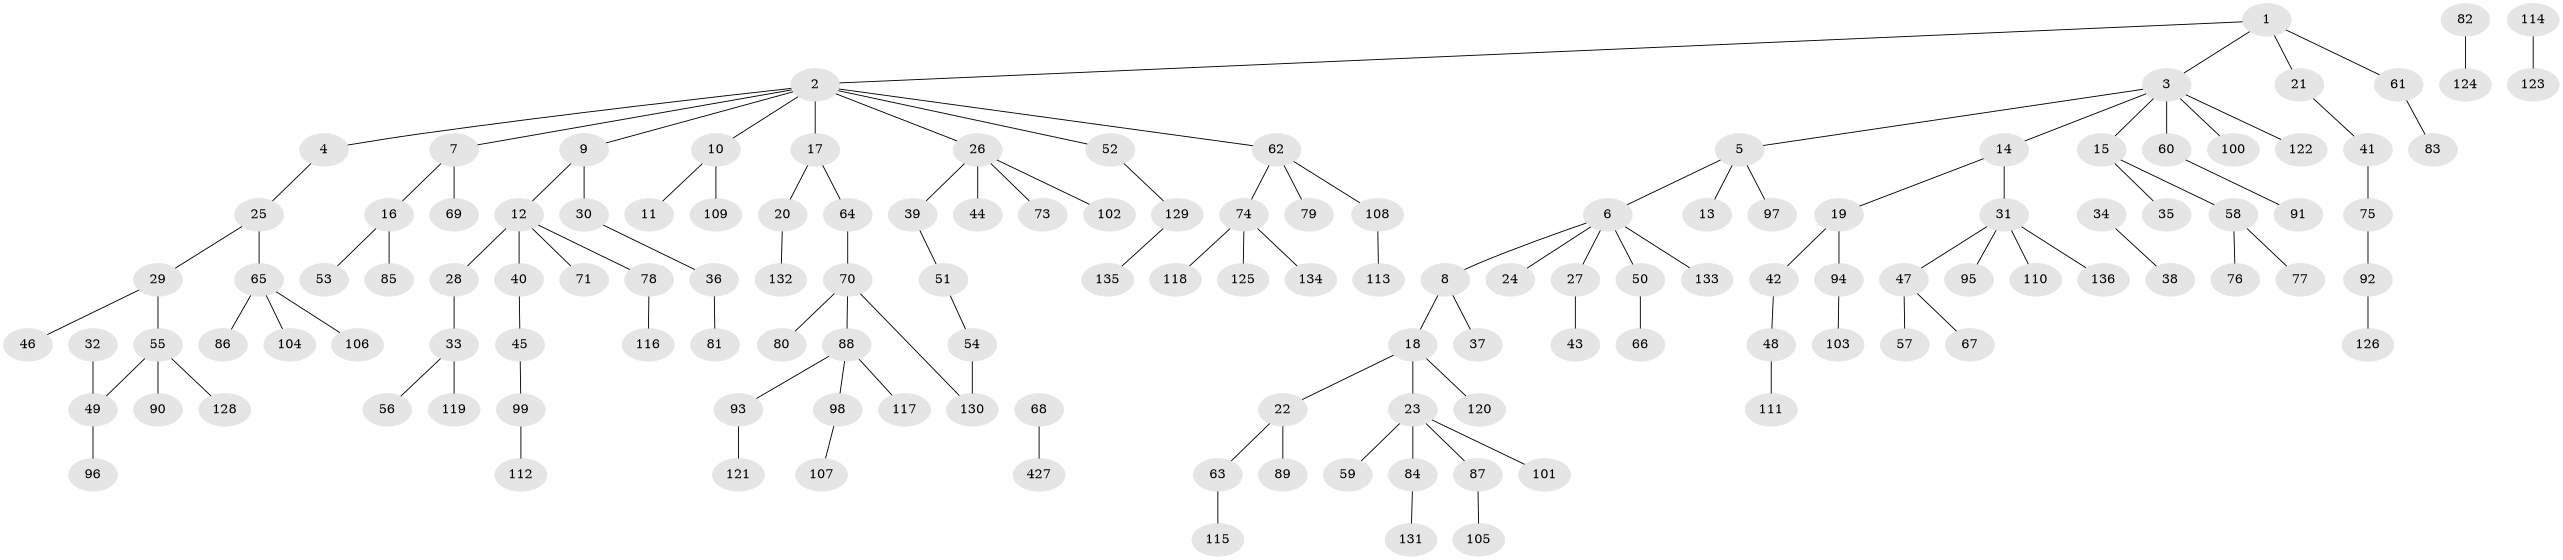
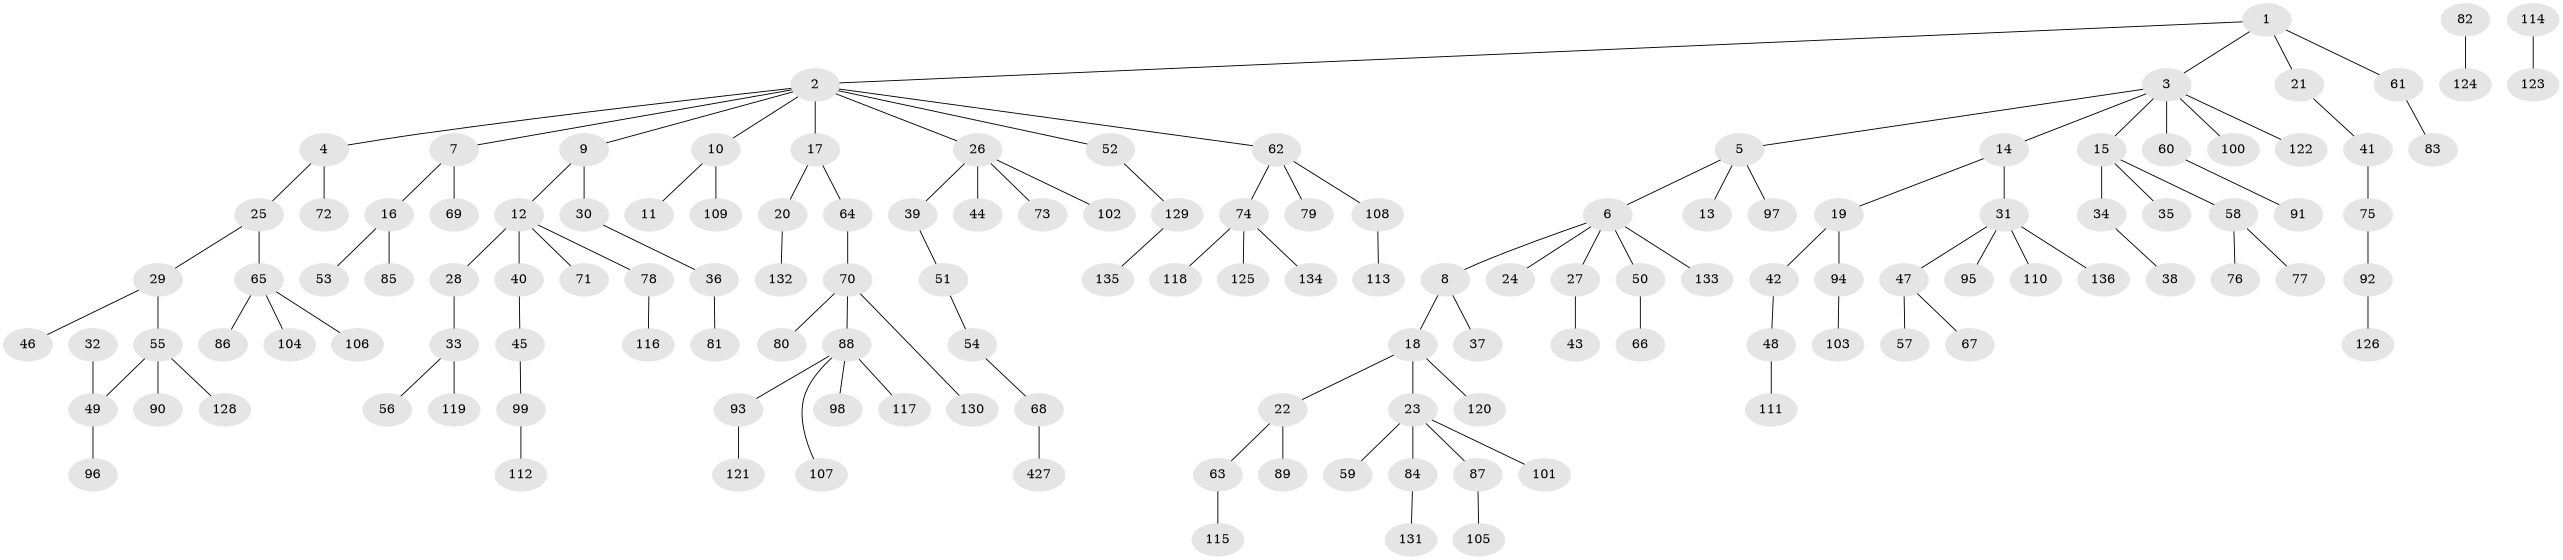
edge "15" -- "34": added
node "72": added
edge "54" -- "130": now "54" -- "68"
edge "98" -- "107": now "88" -- "107"
